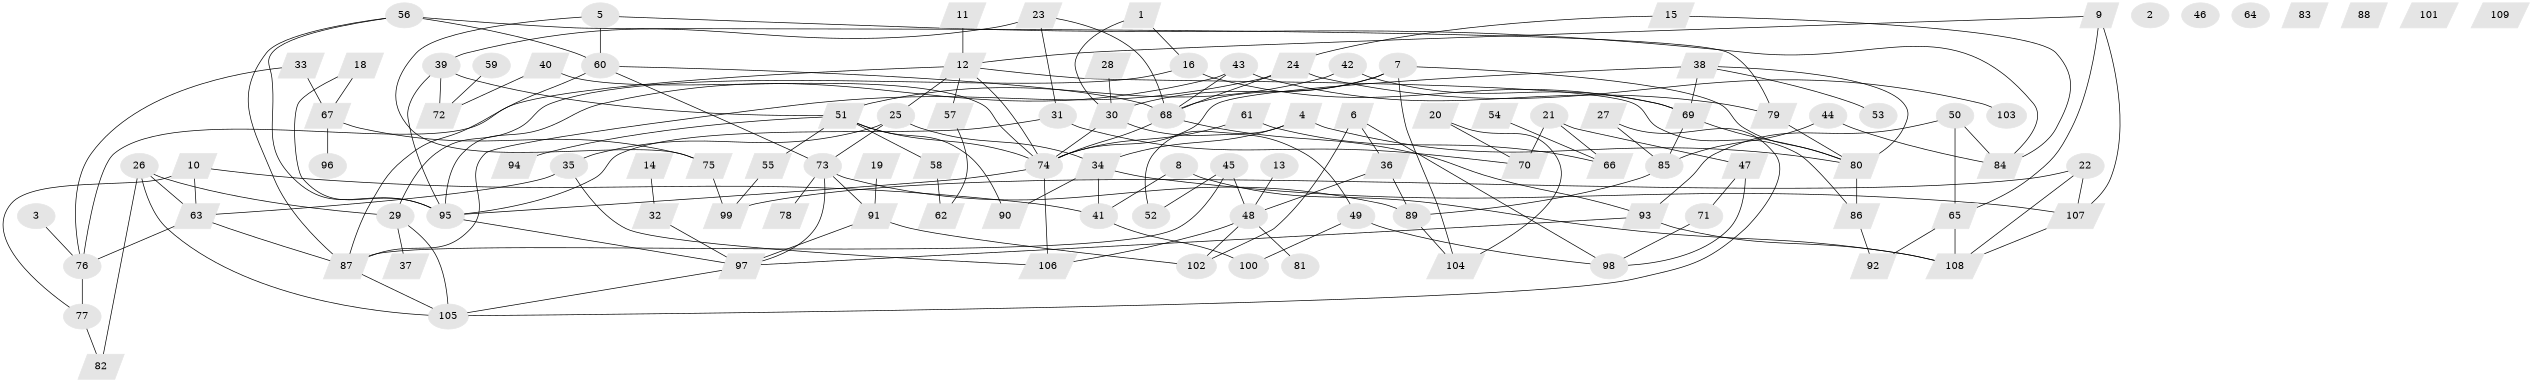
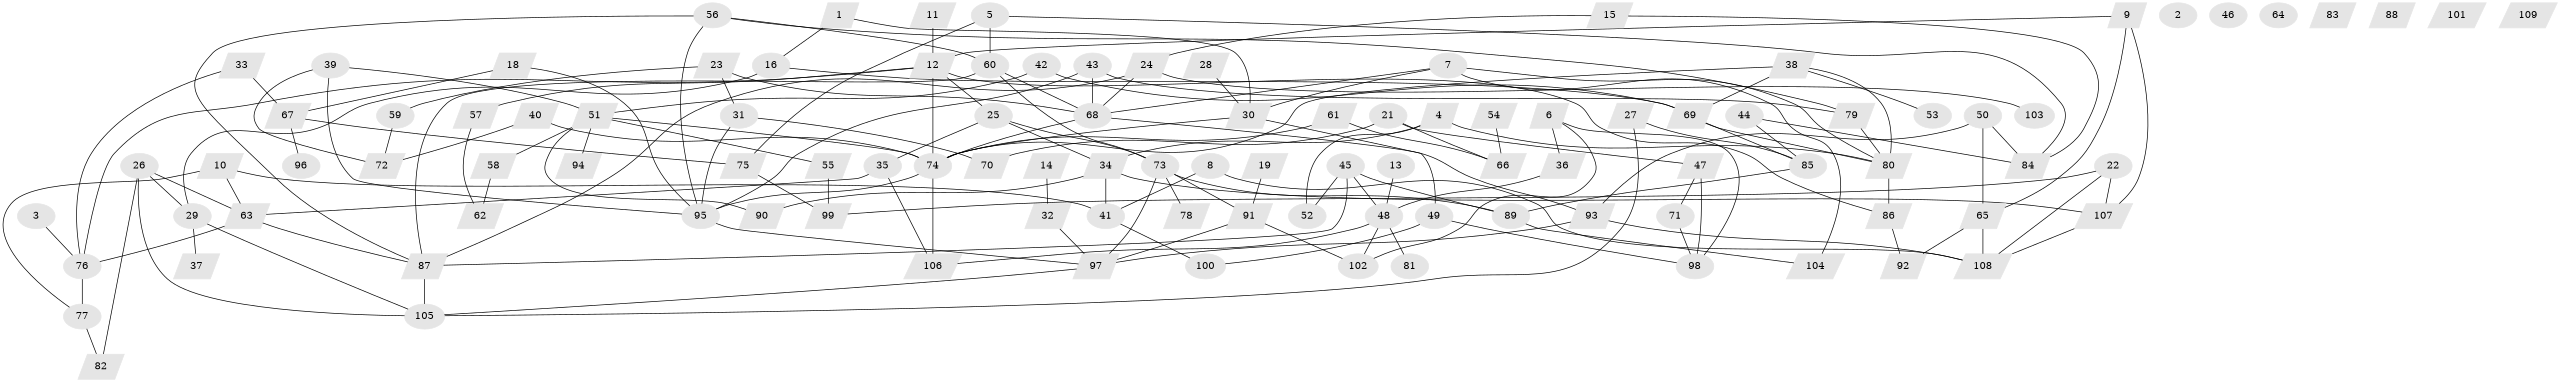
edge "23" -- "39": now "23" -- "59"
node "20": removed
edge "36" -- "89": now "45" -- "89"
